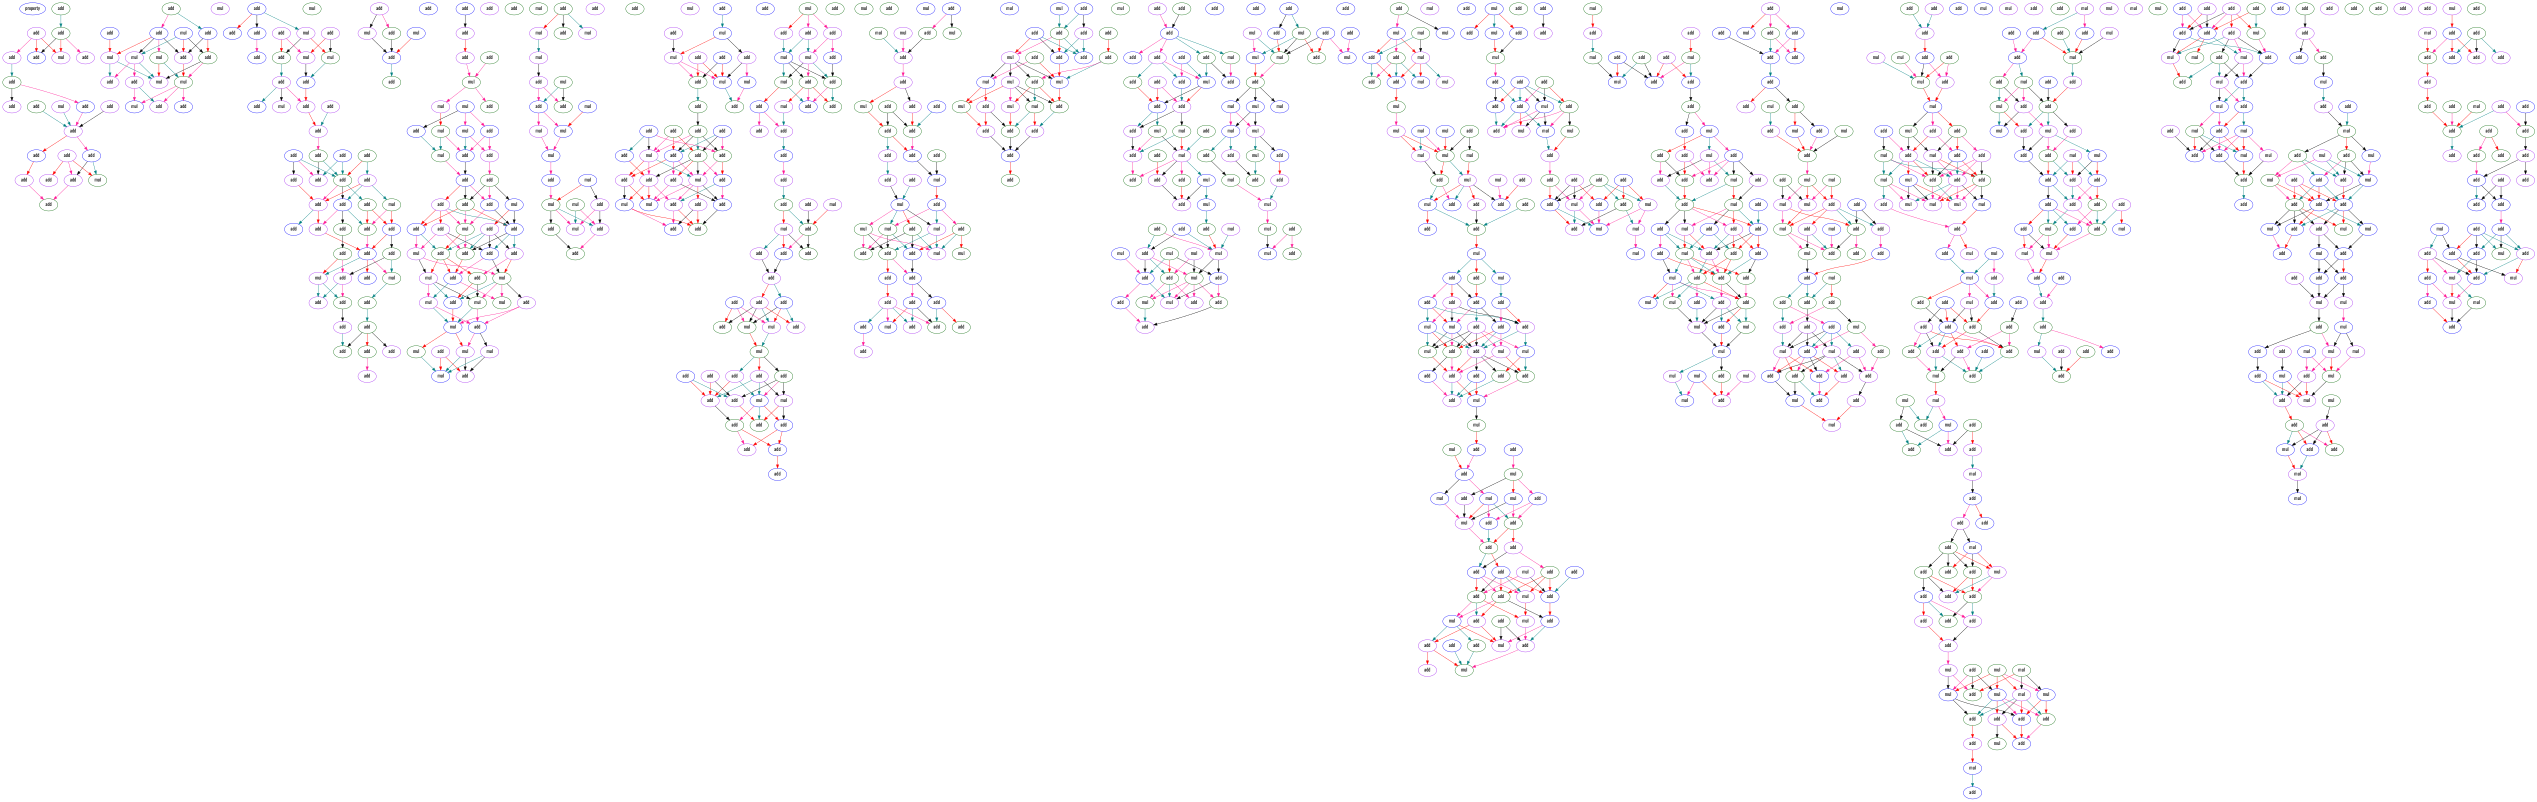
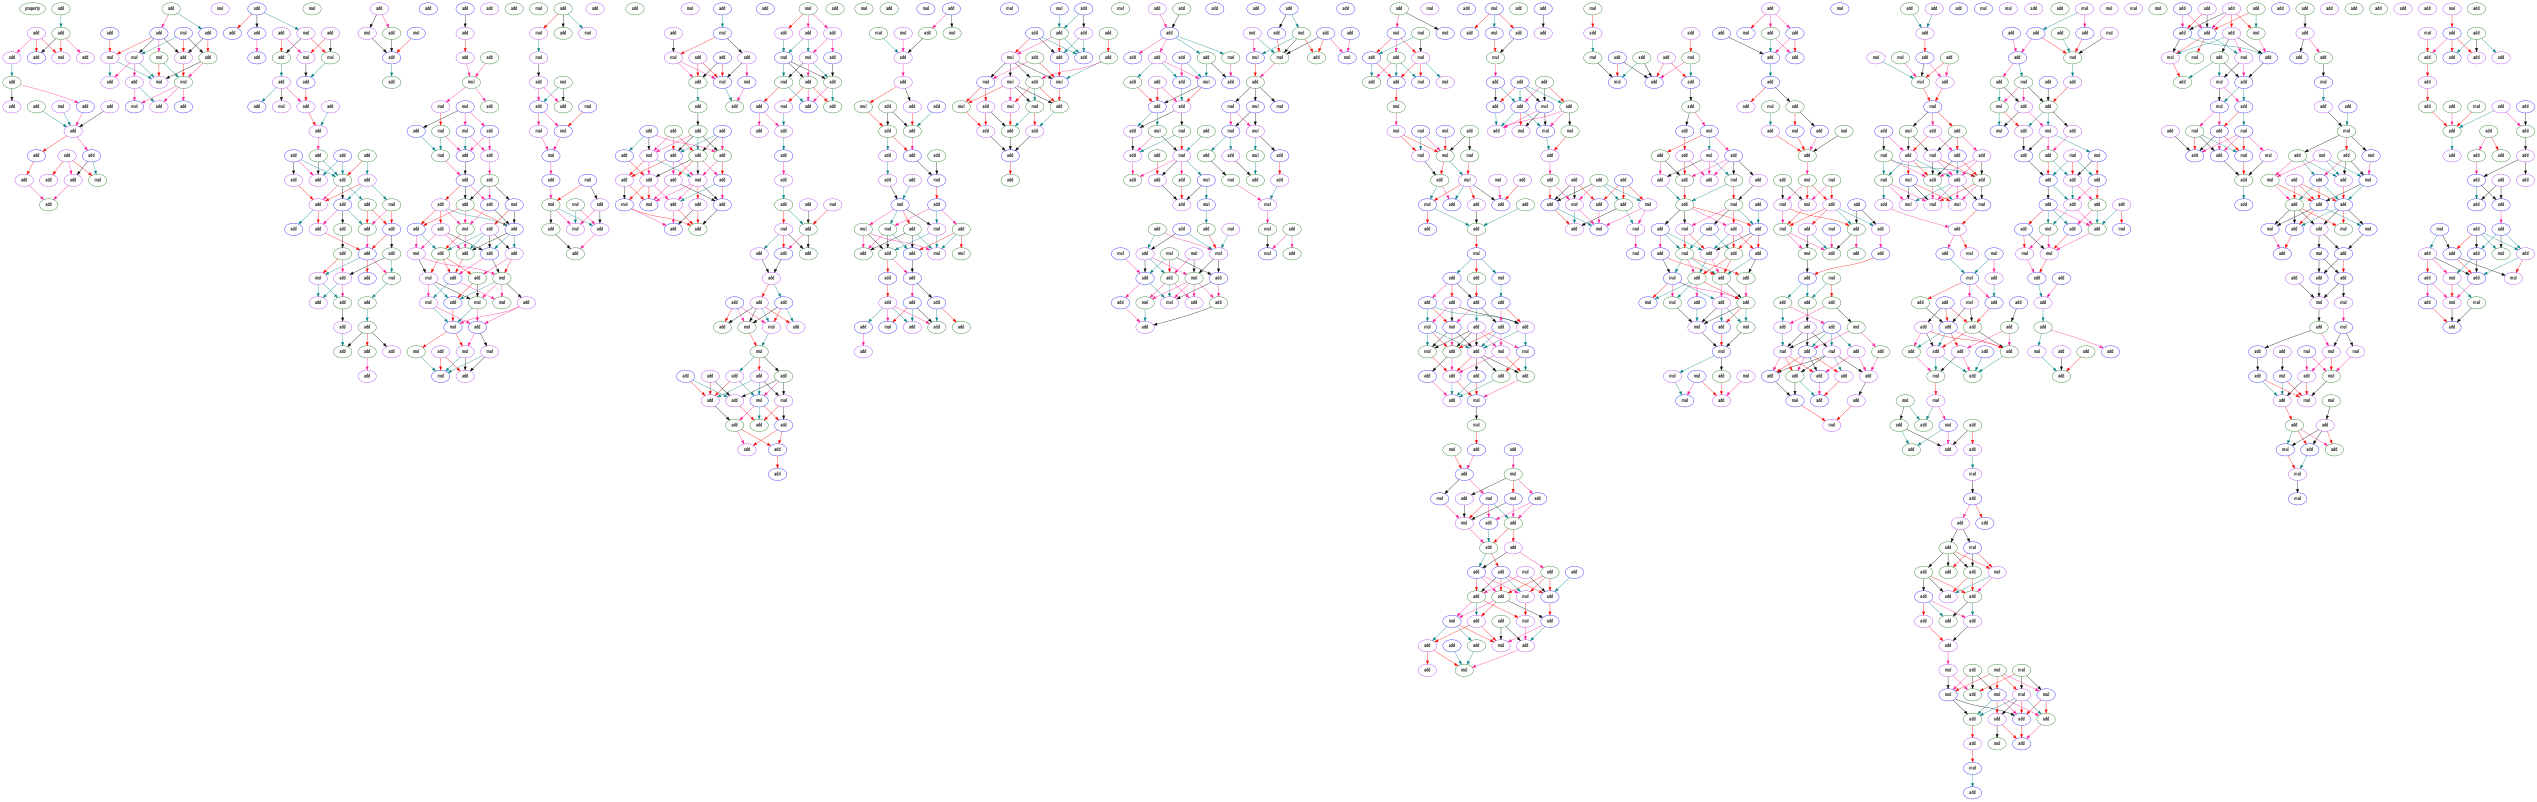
node "property": color blue -> darkgreen
